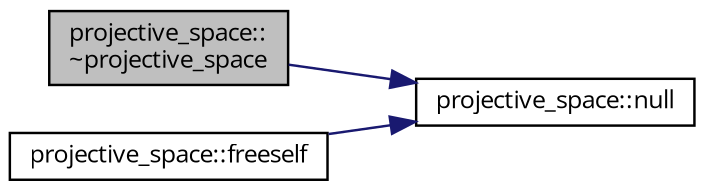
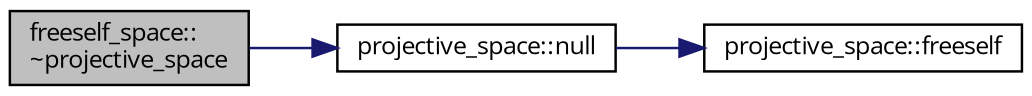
node "projective_space:: ~projective_space": label "projective_space:: ~projective_space" -> "freeself_space:: ~projective_space"
edge "projective_space::freeself" -> "projective_space::null": reversed
